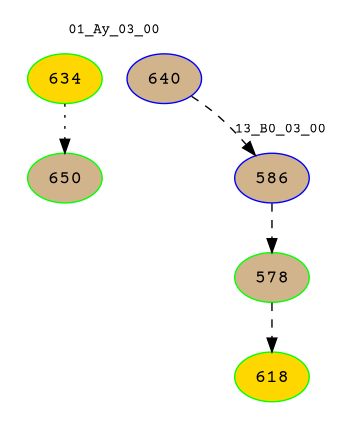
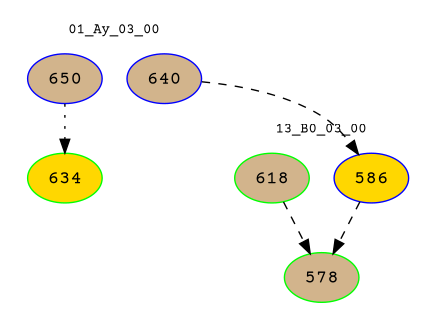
edge "634" -> "650": reversed
node "650": color green -> blue
node "586": fillcolor tan -> gold
edge "578" -> "618": reversed
node "618": fillcolor gold -> tan
